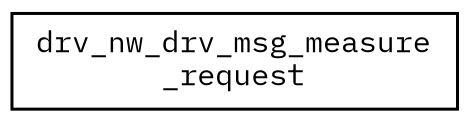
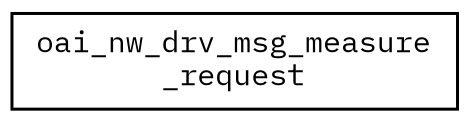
node "drv_nw_drv_msg_measure _request": label "drv_nw_drv_msg_measure _request" -> "oai_nw_drv_msg_measure _request"
